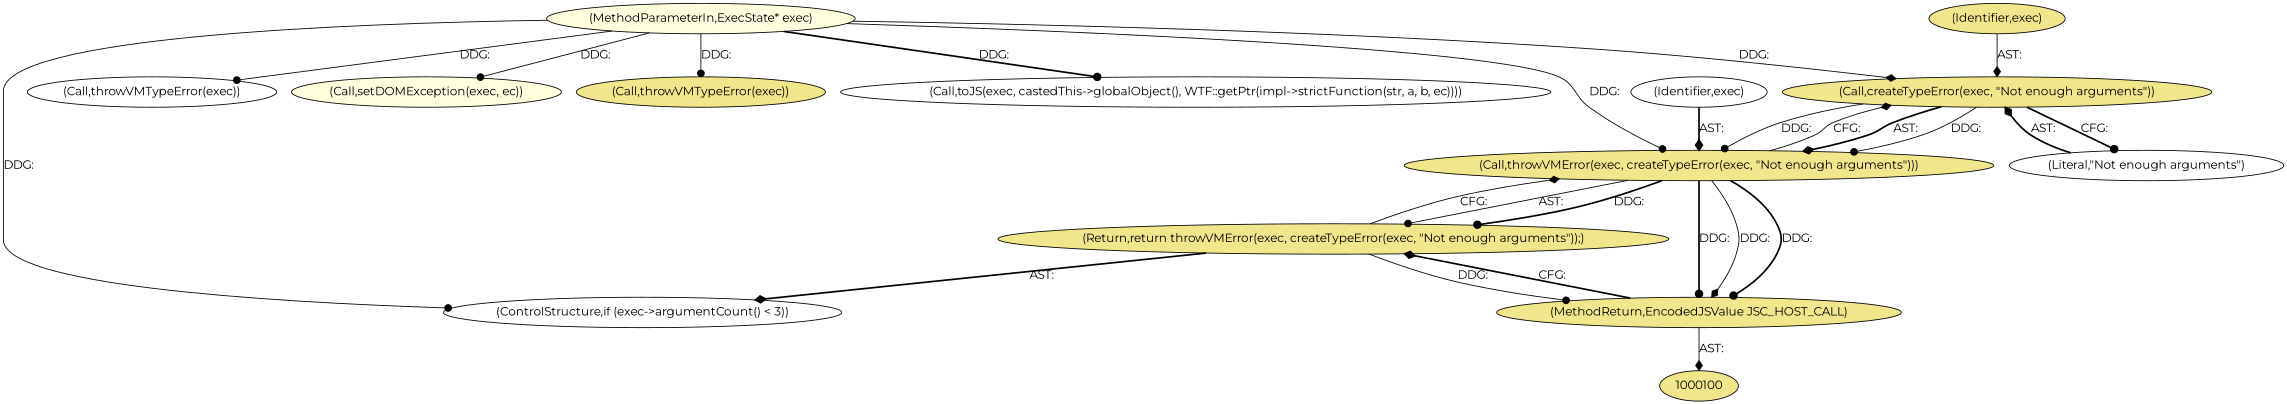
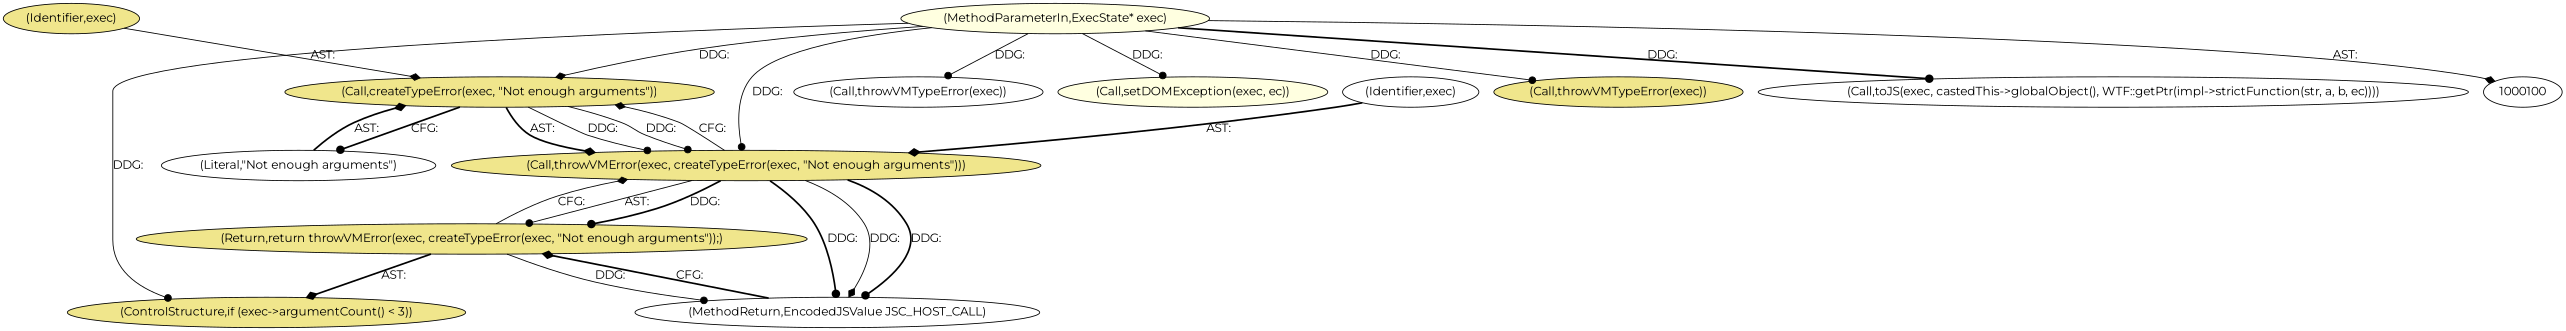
node "(ControlStructure,if (exec->argumentCount() < 3))": fillcolor white -> khaki
node "(MethodReturn,EncodedJSValue JSC_HOST_CALL)": fillcolor khaki -> white
edge "(MethodReturn,EncodedJSValue JSC_HOST_CALL)" -> "1000100": now "(MethodParameterIn,ExecState* exec)" -> "1000100"
node "1000100": fillcolor khaki -> white
